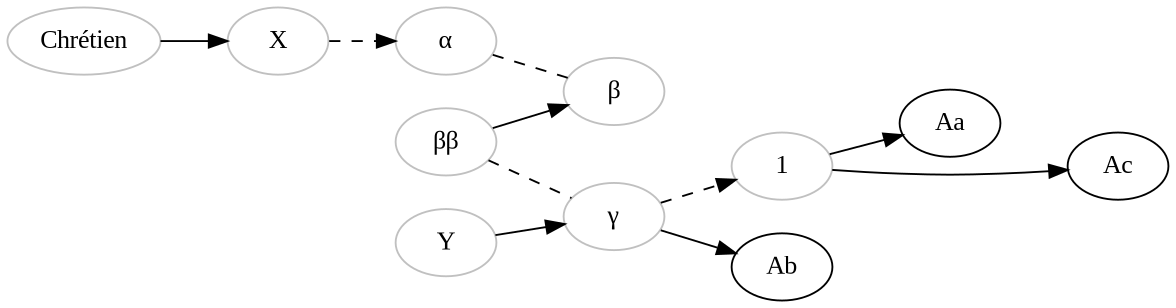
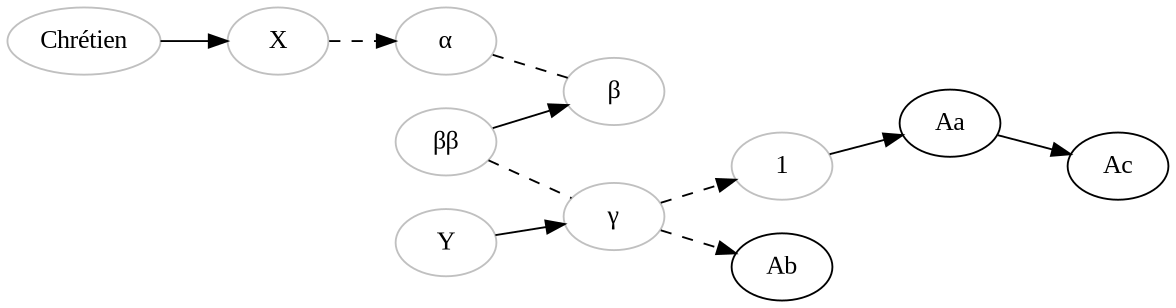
edge "1" -> "Ac": now "Aa" -> "Ac"
edge "γ" -> "Ab": style solid -> dashed
